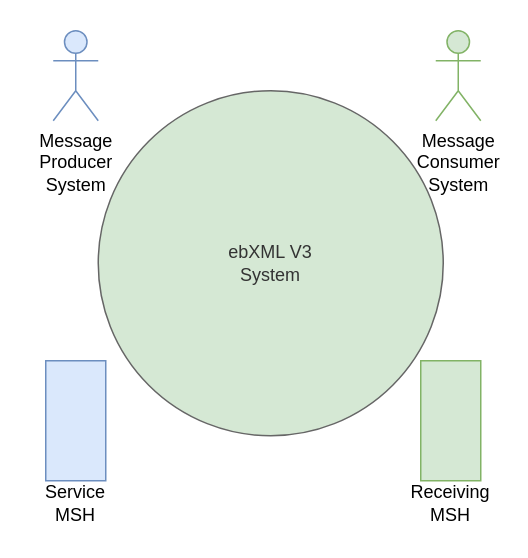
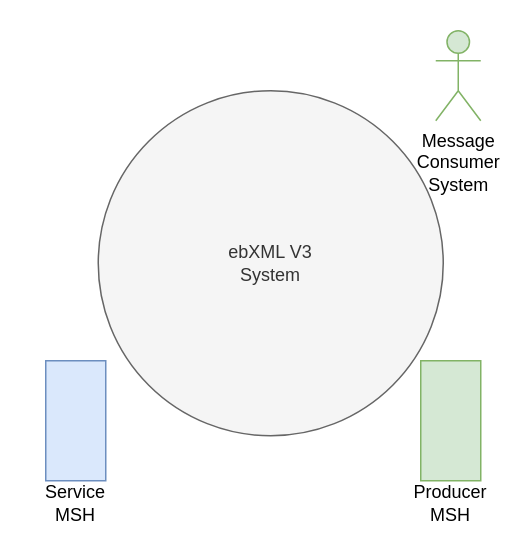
node "Message Producer System": removed
node "ebXML V3 System": fillcolor #d5e8d4 -> #f5f5f5
node "Receiving MSH": label "Receiving MSH" -> "Producer MSH"
